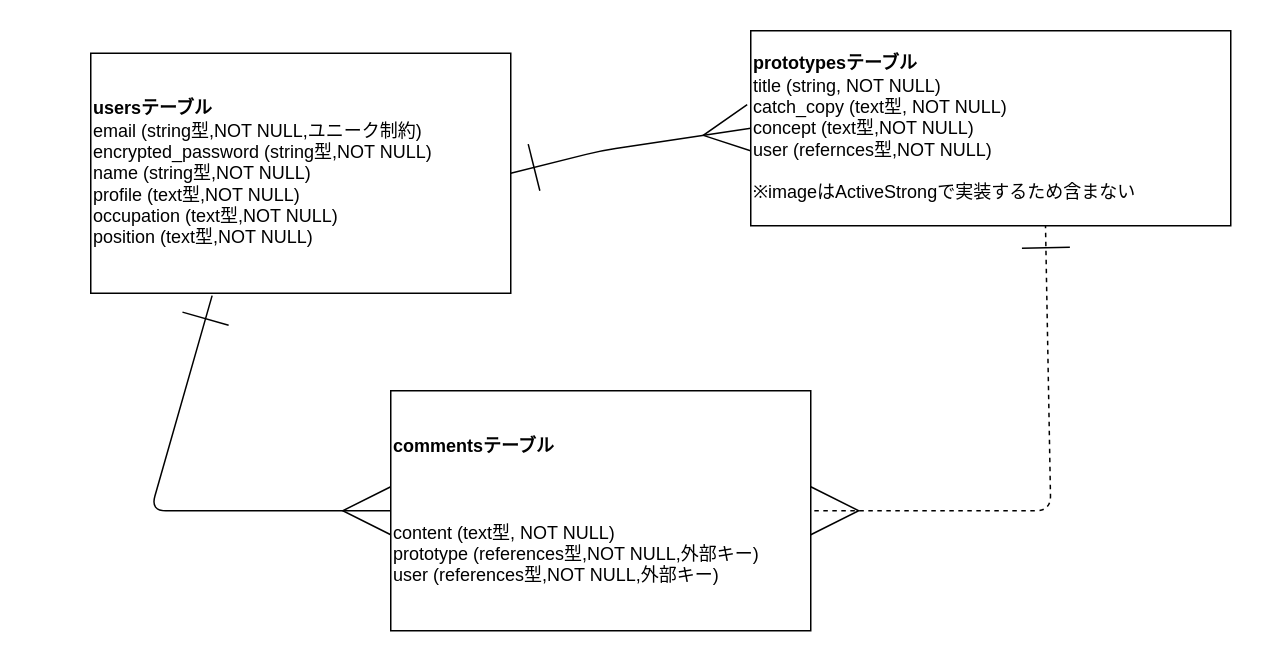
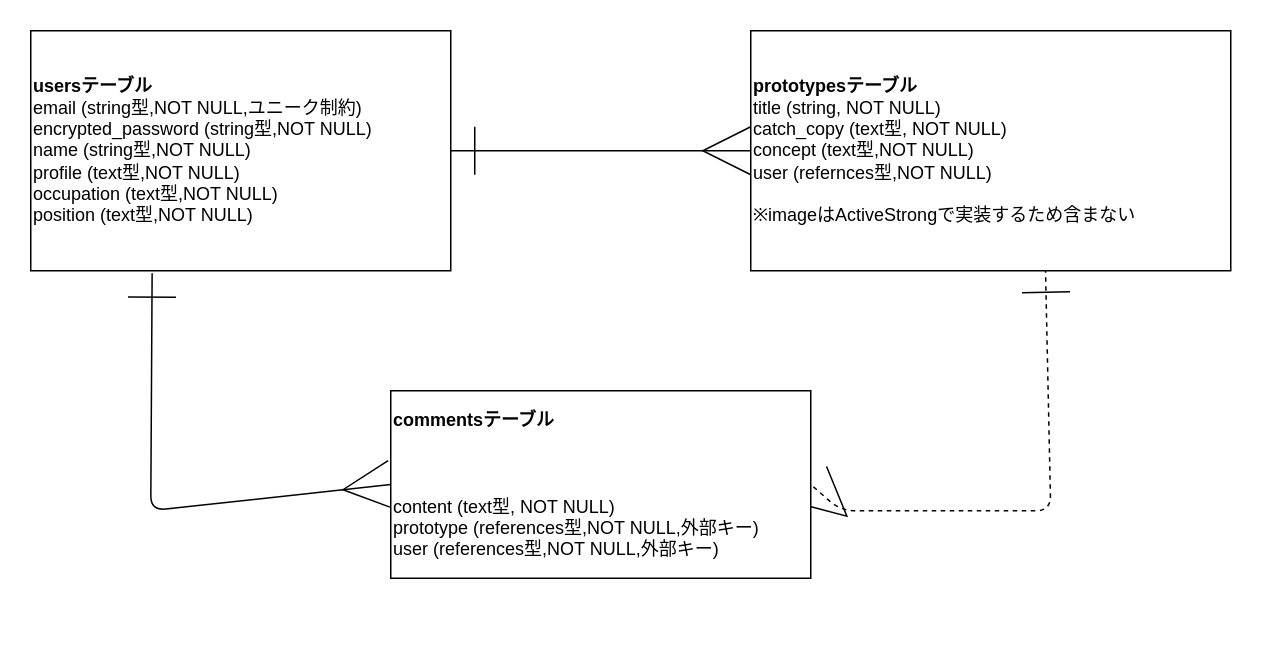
node "prototypesテーブル title (string, NOT NULL) catch_copy (text型, NOT NULL) concept (text型,NOT NULL) user (refernces型,NOT NULL) ※imageはActiveStrongで実装するため含まない": size 480x195 -> 480x240
node "usersテーブル email (string型,NOT NULL,ユニーク制約) encrypted_password (string型,NOT NULL) name (string型,NOT NULL) profile (text型,NOT NULL) occupation (text型,NOT NULL) position (text型,NOT NULL)": moved (301, 173) -> (241, 151)
node "commentsテーブルcontent (text型, NOT NULL)prototype (references型,NOT NULL,外部キー)user (references型,NOT NULL,外部キー)": size 420x240 -> 420x188
